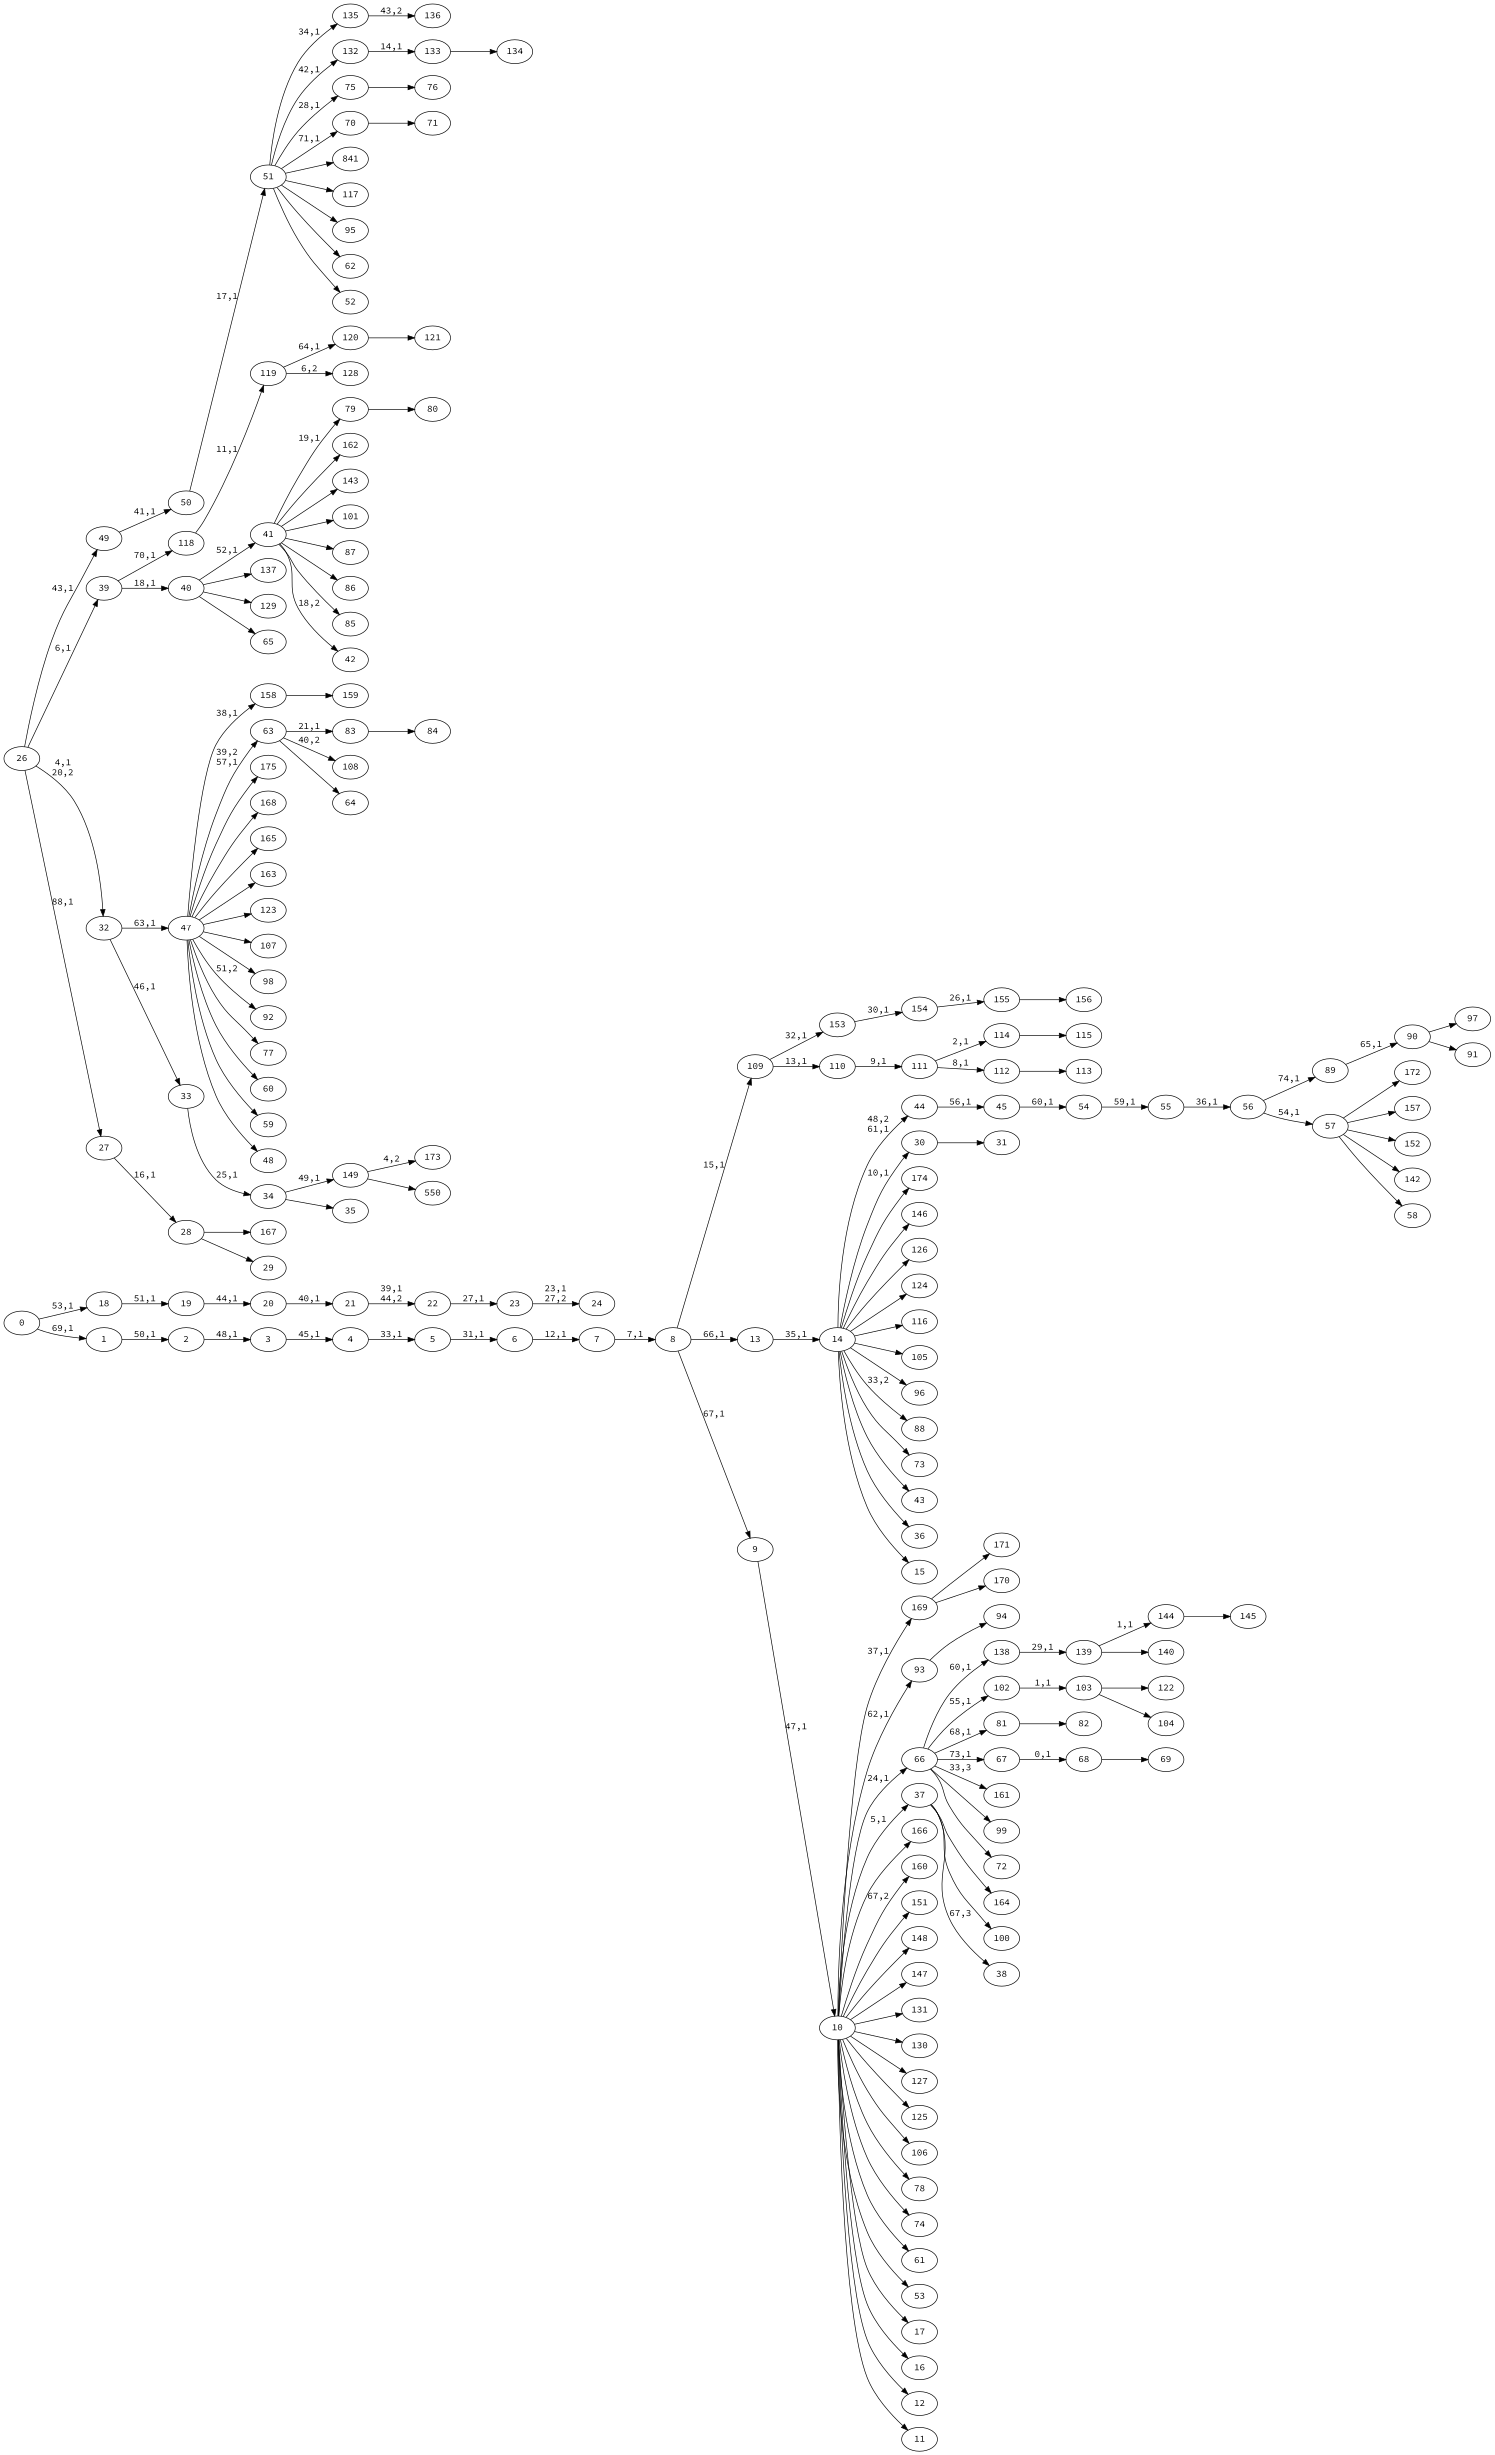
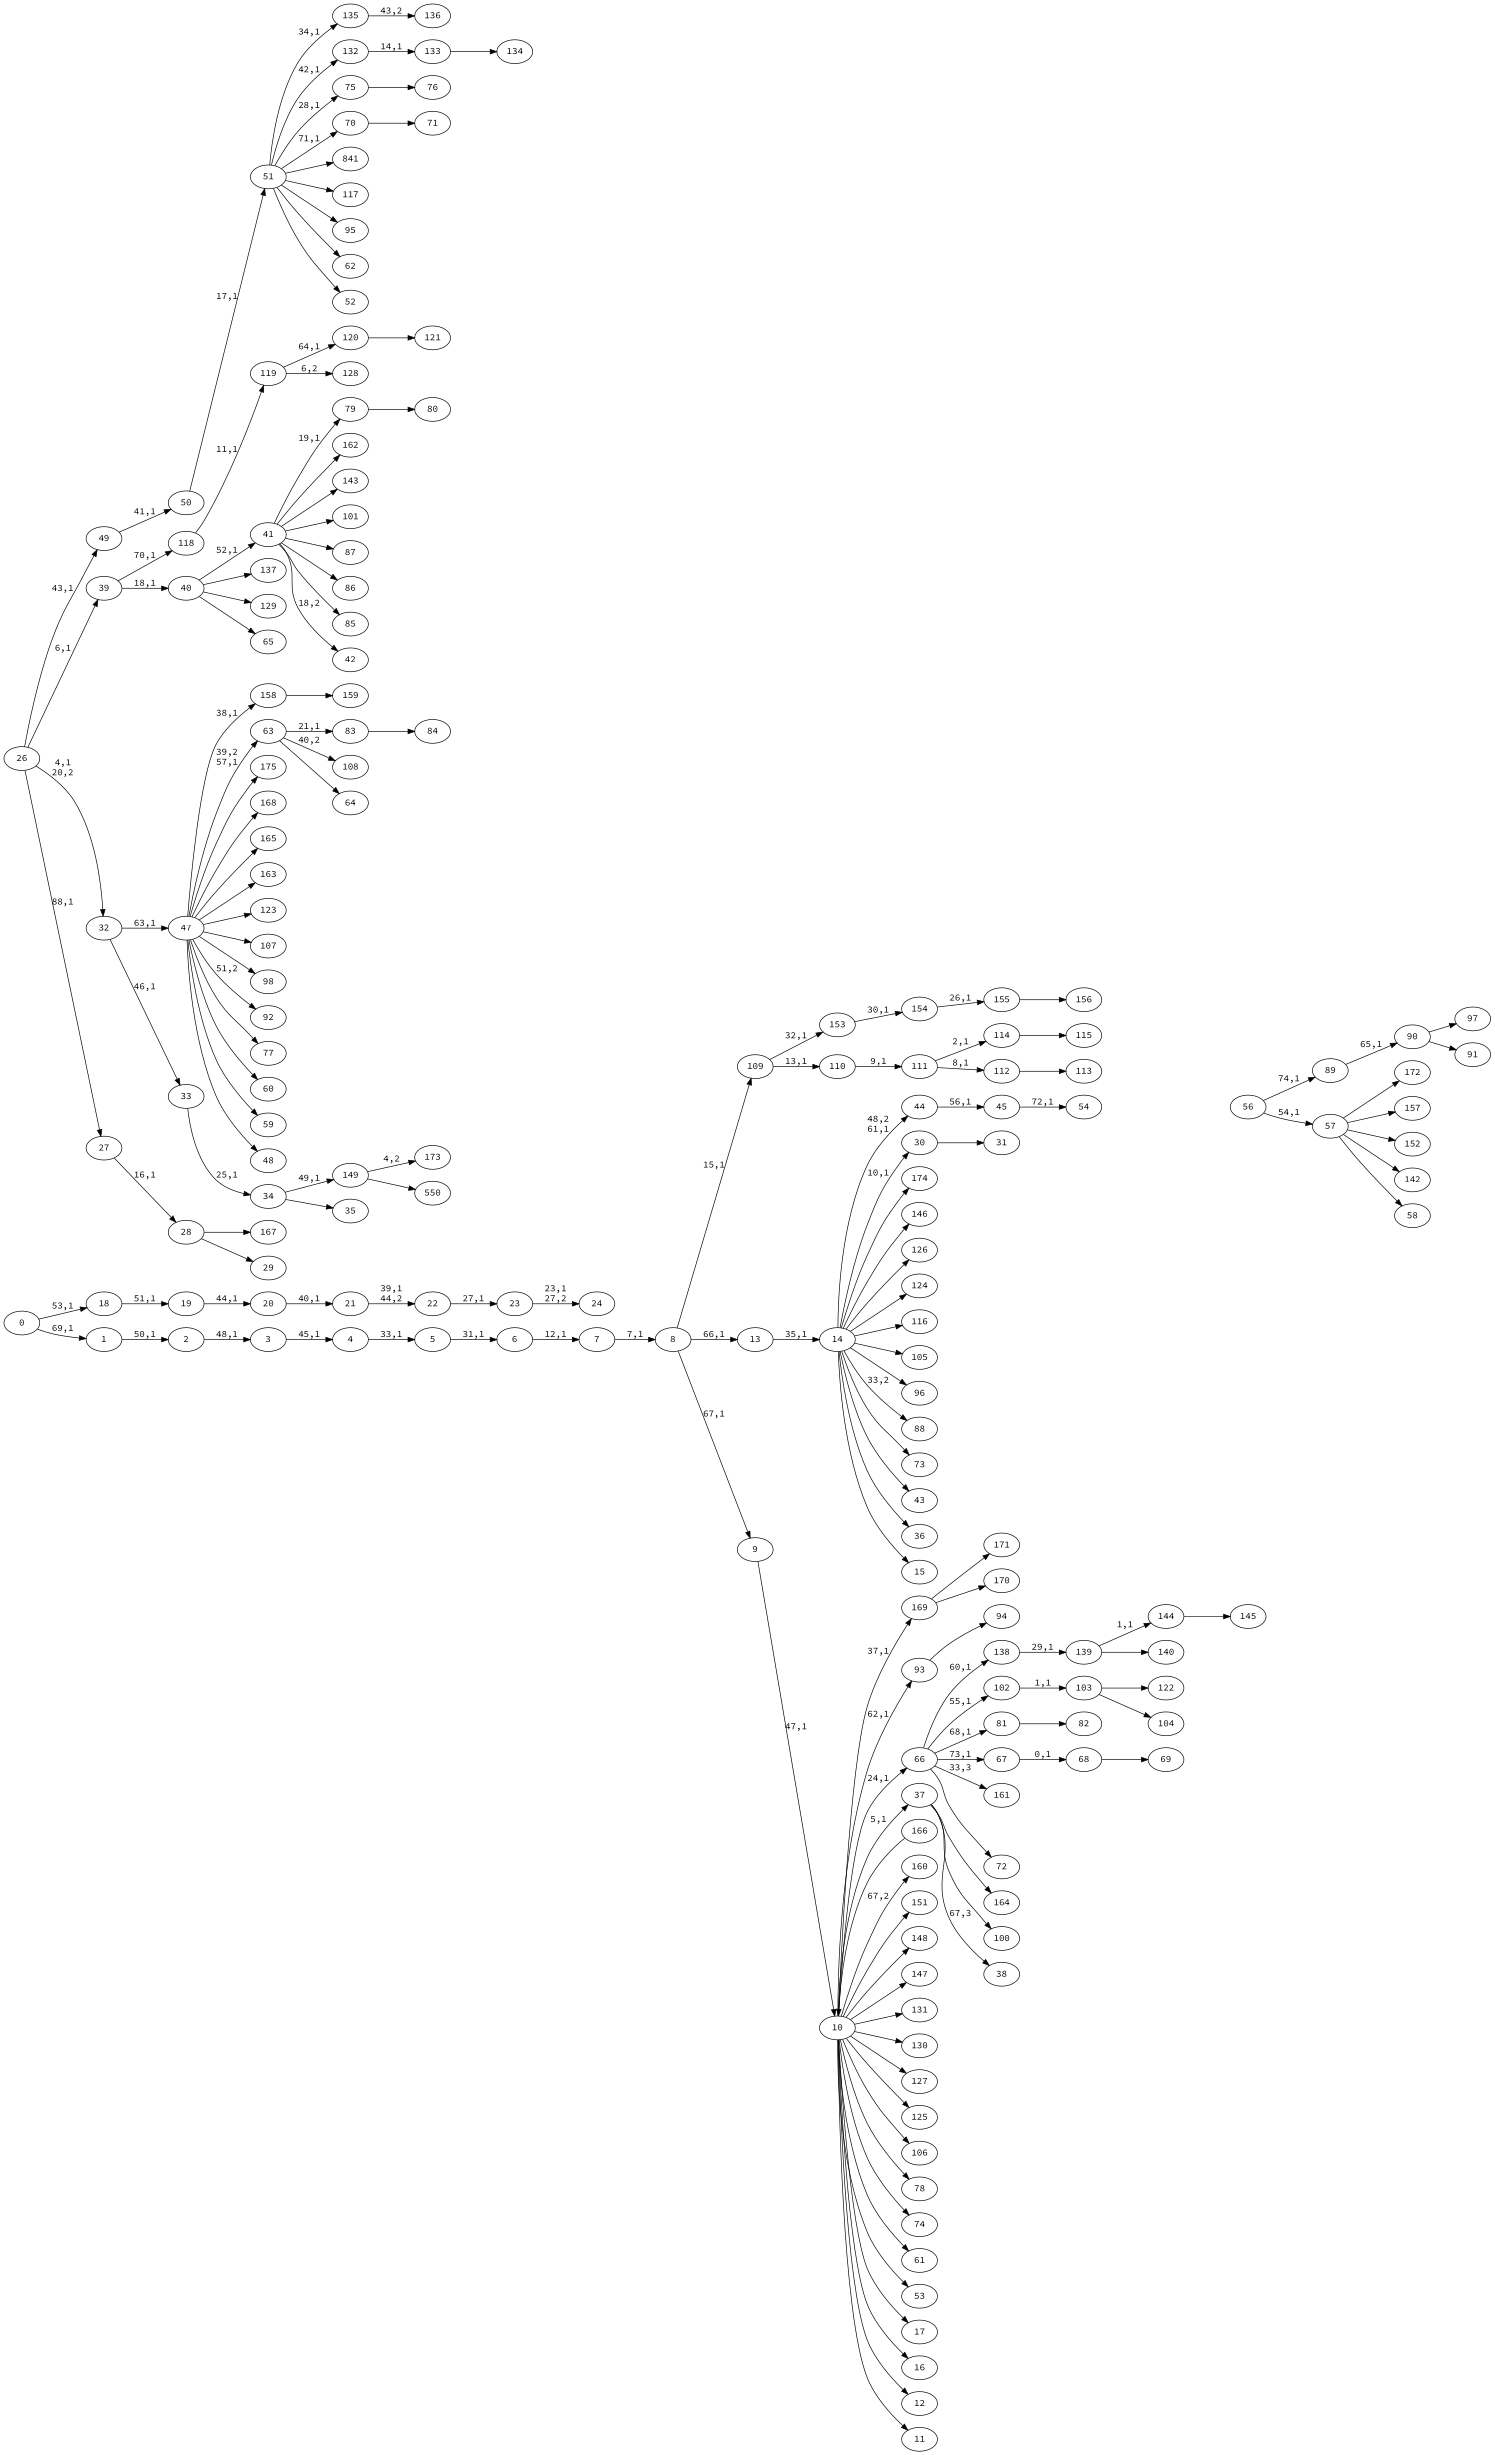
edge "45" -> "54": label "60,1" -> "72,1"
node "55": removed
node "99": removed
edge "10" -> "166": reversed
